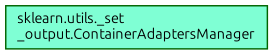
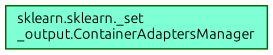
node "sklearn.utils._set _output.ContainerAdaptersManager": label "sklearn.utils._set _output.ContainerAdaptersManager" -> "sklearn.sklearn._set _output.ContainerAdaptersManager"
